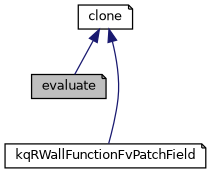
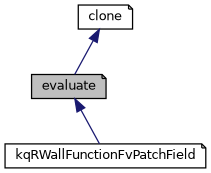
edge "kqRWallFunctionFvPatchField" -> "clone": now "kqRWallFunctionFvPatchField" -> "evaluate"
